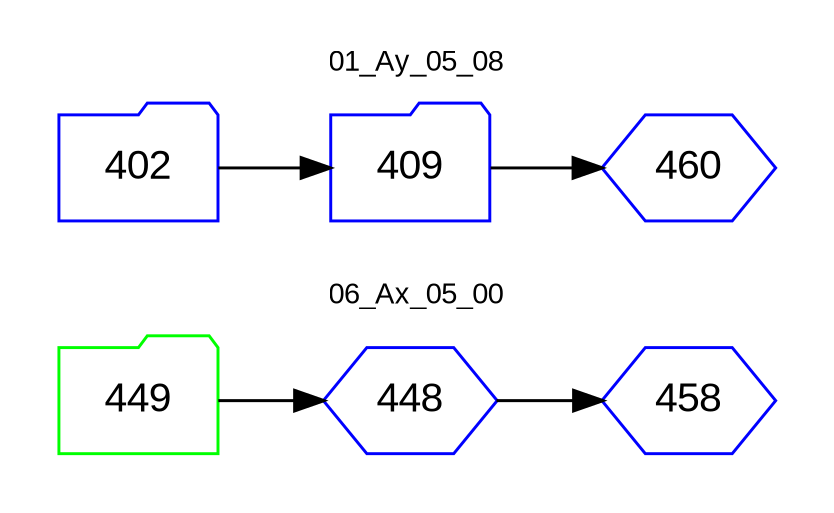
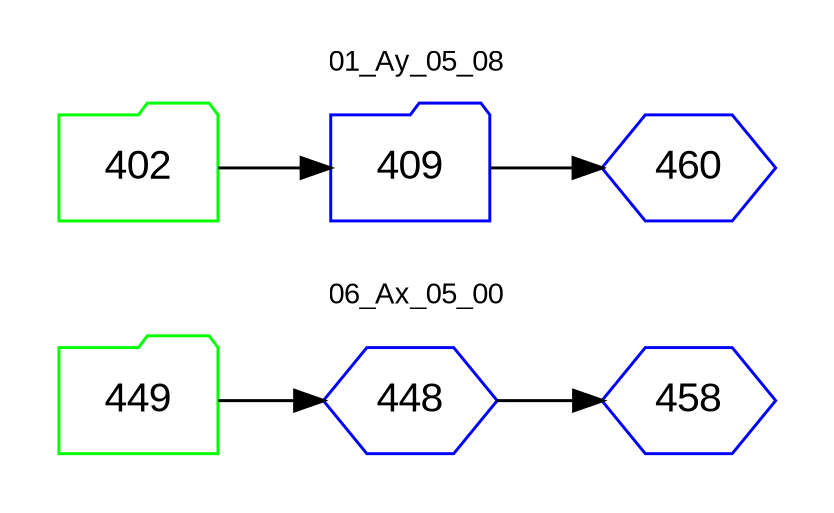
node "402": color blue -> green
